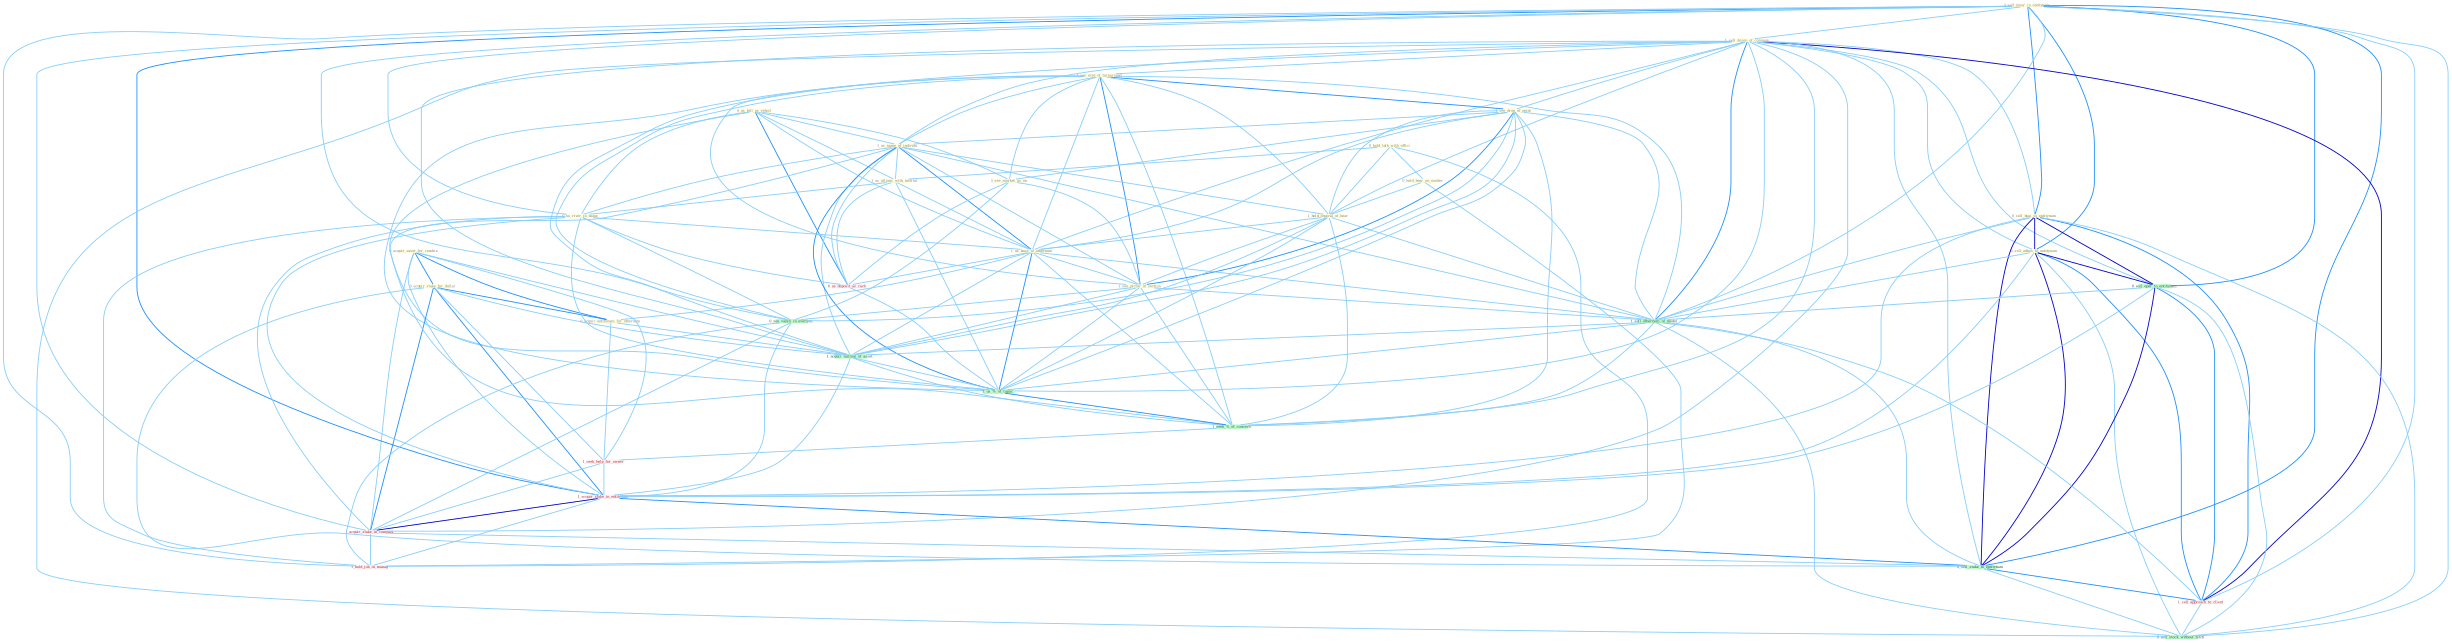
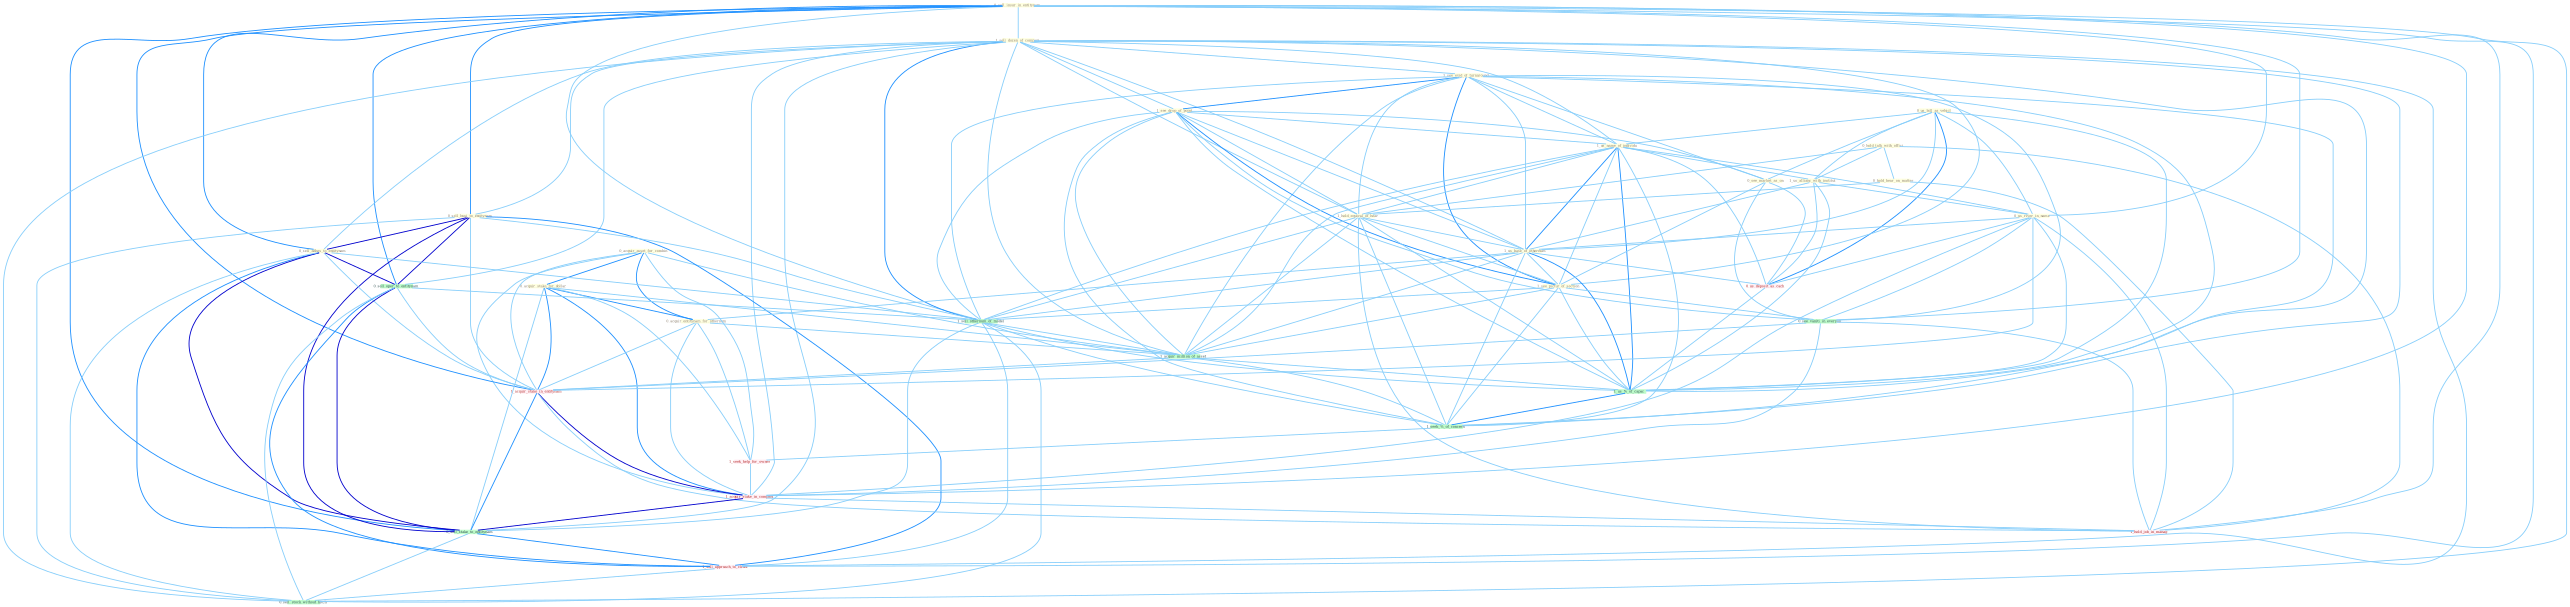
edge "1_sell_dozen_of_compani" -- "1_sell_approach_to_client": color #0000cd -> #87cefa
edge "0_acquir_entitynam_for_othernum" -- "1_acquir_stake_in_compani": added
edge "1_seek_help_for_owner" -- "1_acquir_stake_in_entitynam": now "0_acquir_entitynam_for_othernum" -- "1_acquir_stake_in_entitynam"
edge "1_hold_equival_of_hear" -- "1_hold_job_in_manag": added
edge "1_acquir_stake_in_compani" -- "0_sell_stake_to_entitynam": color #87cefa -> #0000cd
